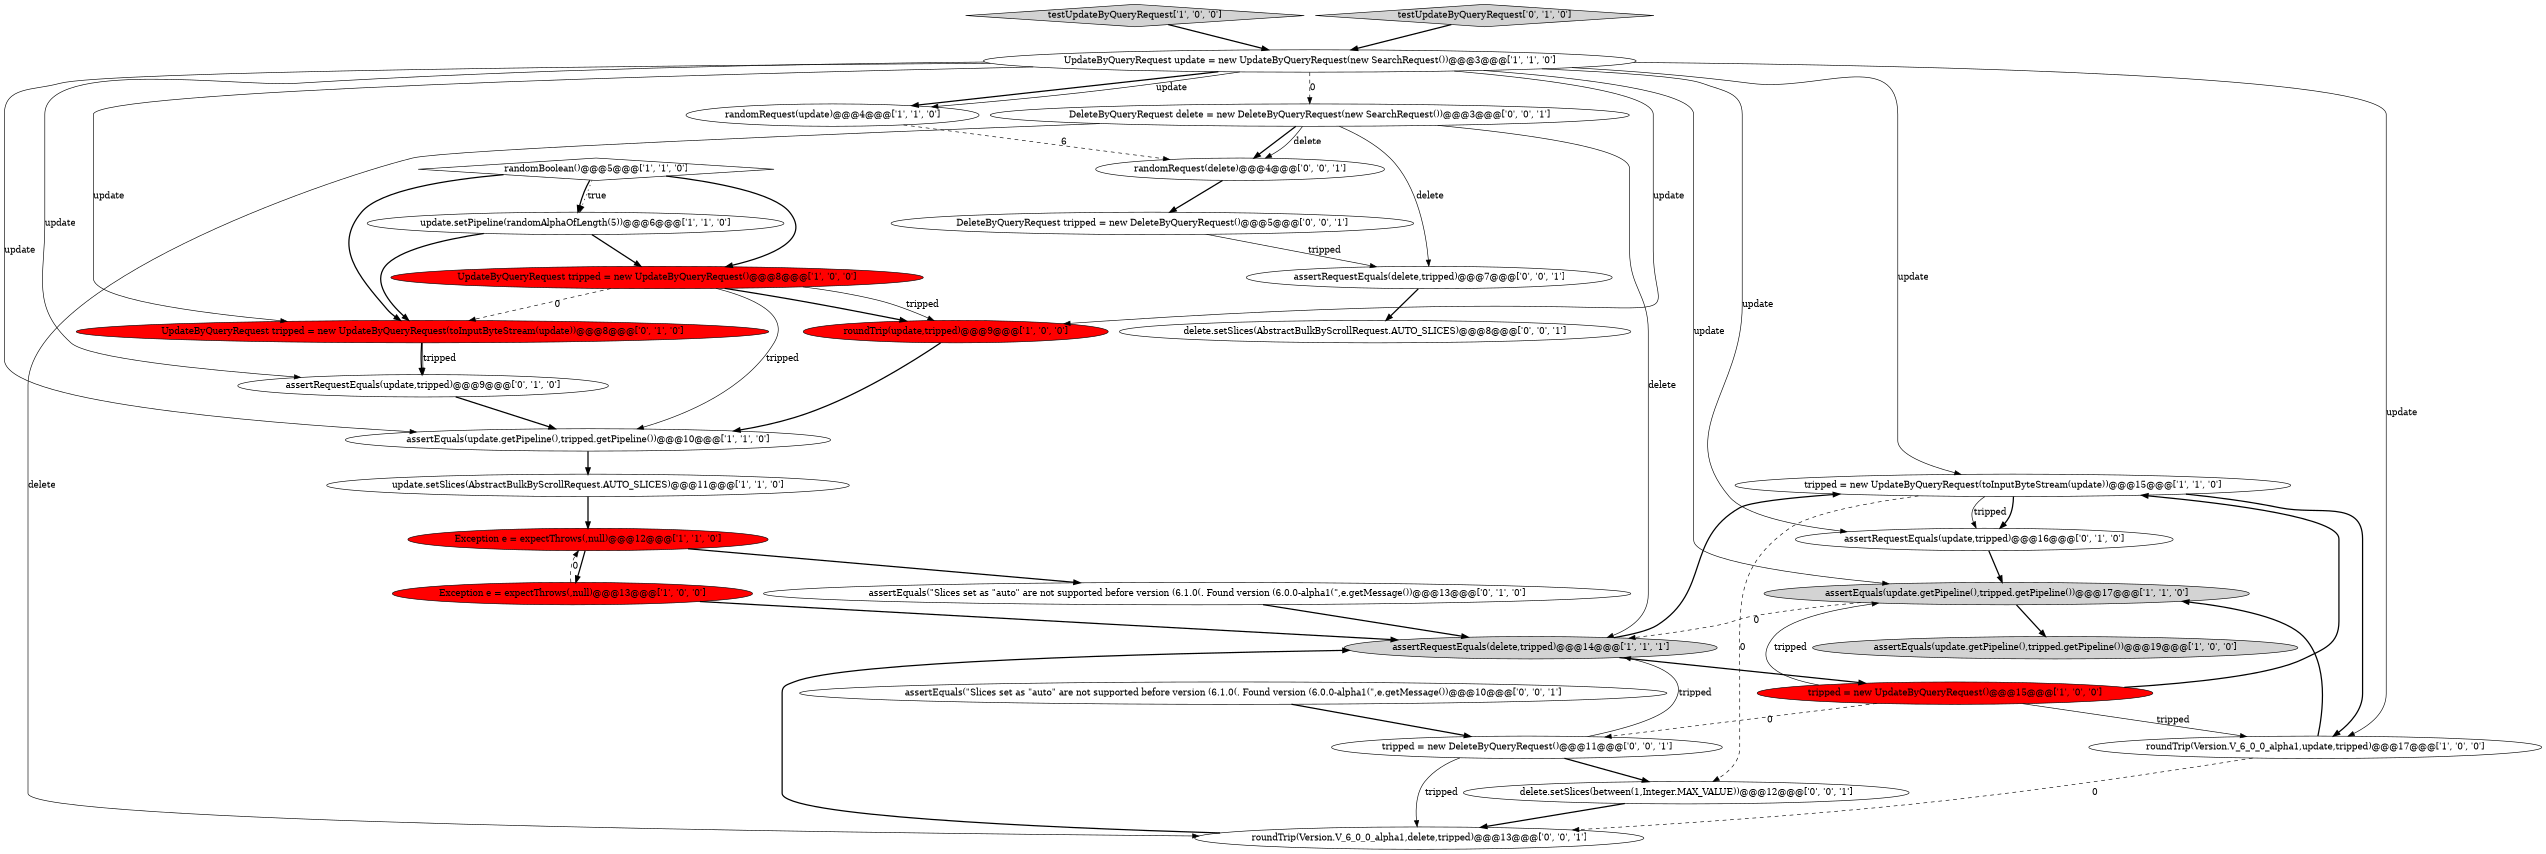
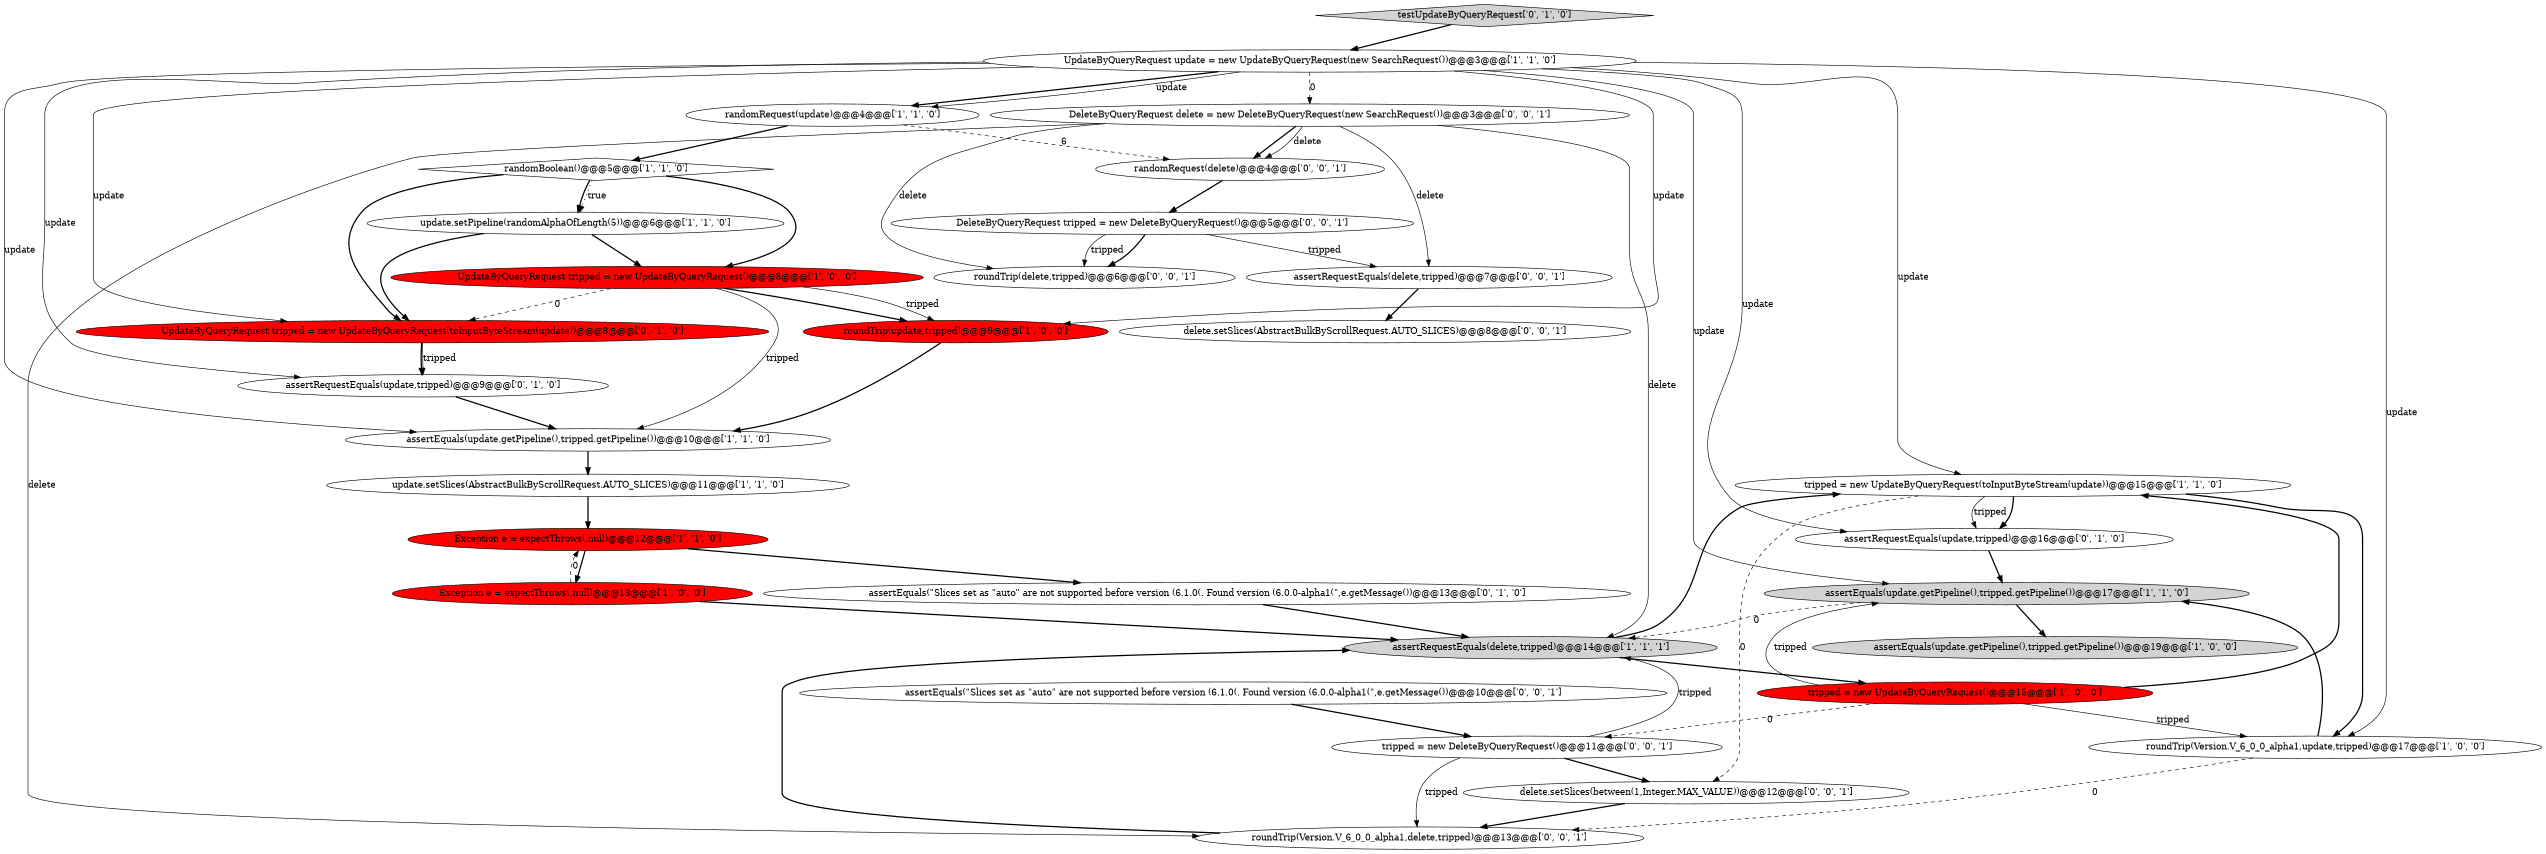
node "testUpdateByQueryRequest['1', '0', '0']": removed
edge "randomRequest(update)@@@4@@@['1', '1', '0']" -> "randomBoolean()@@@5@@@['1', '1', '0']": added
node "roundTrip(delete,tripped)@@@6@@@['0', '0', '1']": added
